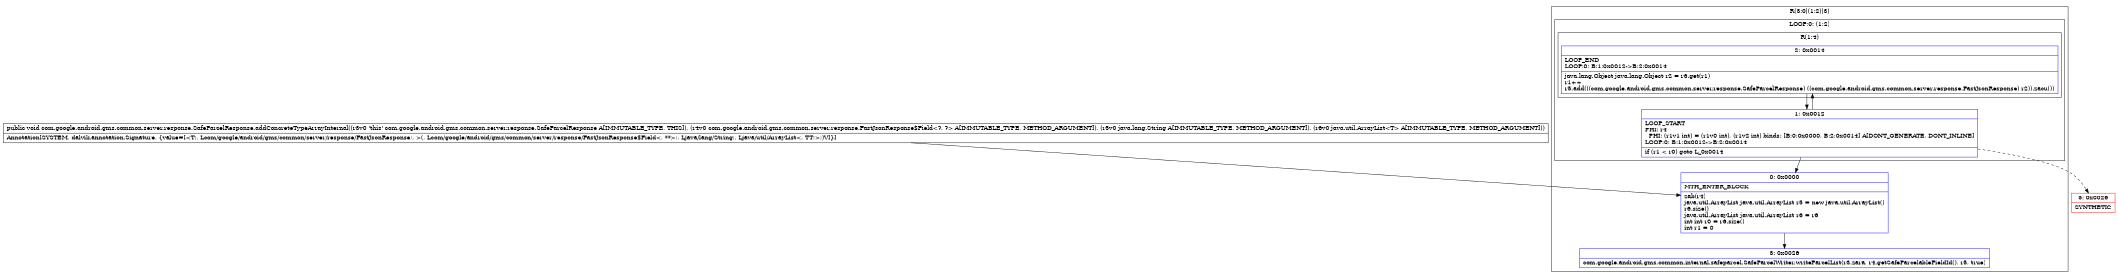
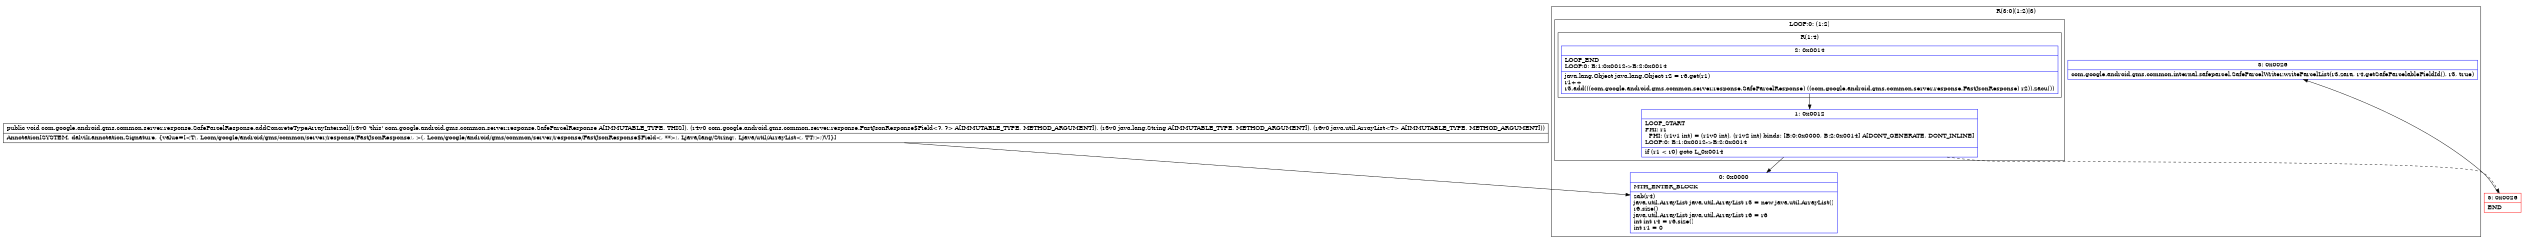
edge "1: 0x0012" -> "2: 0x0014": removed
node "1: 0x0012": text "PHI: r4" -> "PHI: r1"
node "5: 0x0026": text "SYNTHETIC" -> "END"
node "0: 0x0000": text "int int r0 = r6.size()" -> "int int r4 = r6.size()"
edge "0: 0x0000" -> "3: 0x0026": now "5: 0x0026" -> "3: 0x0026"
